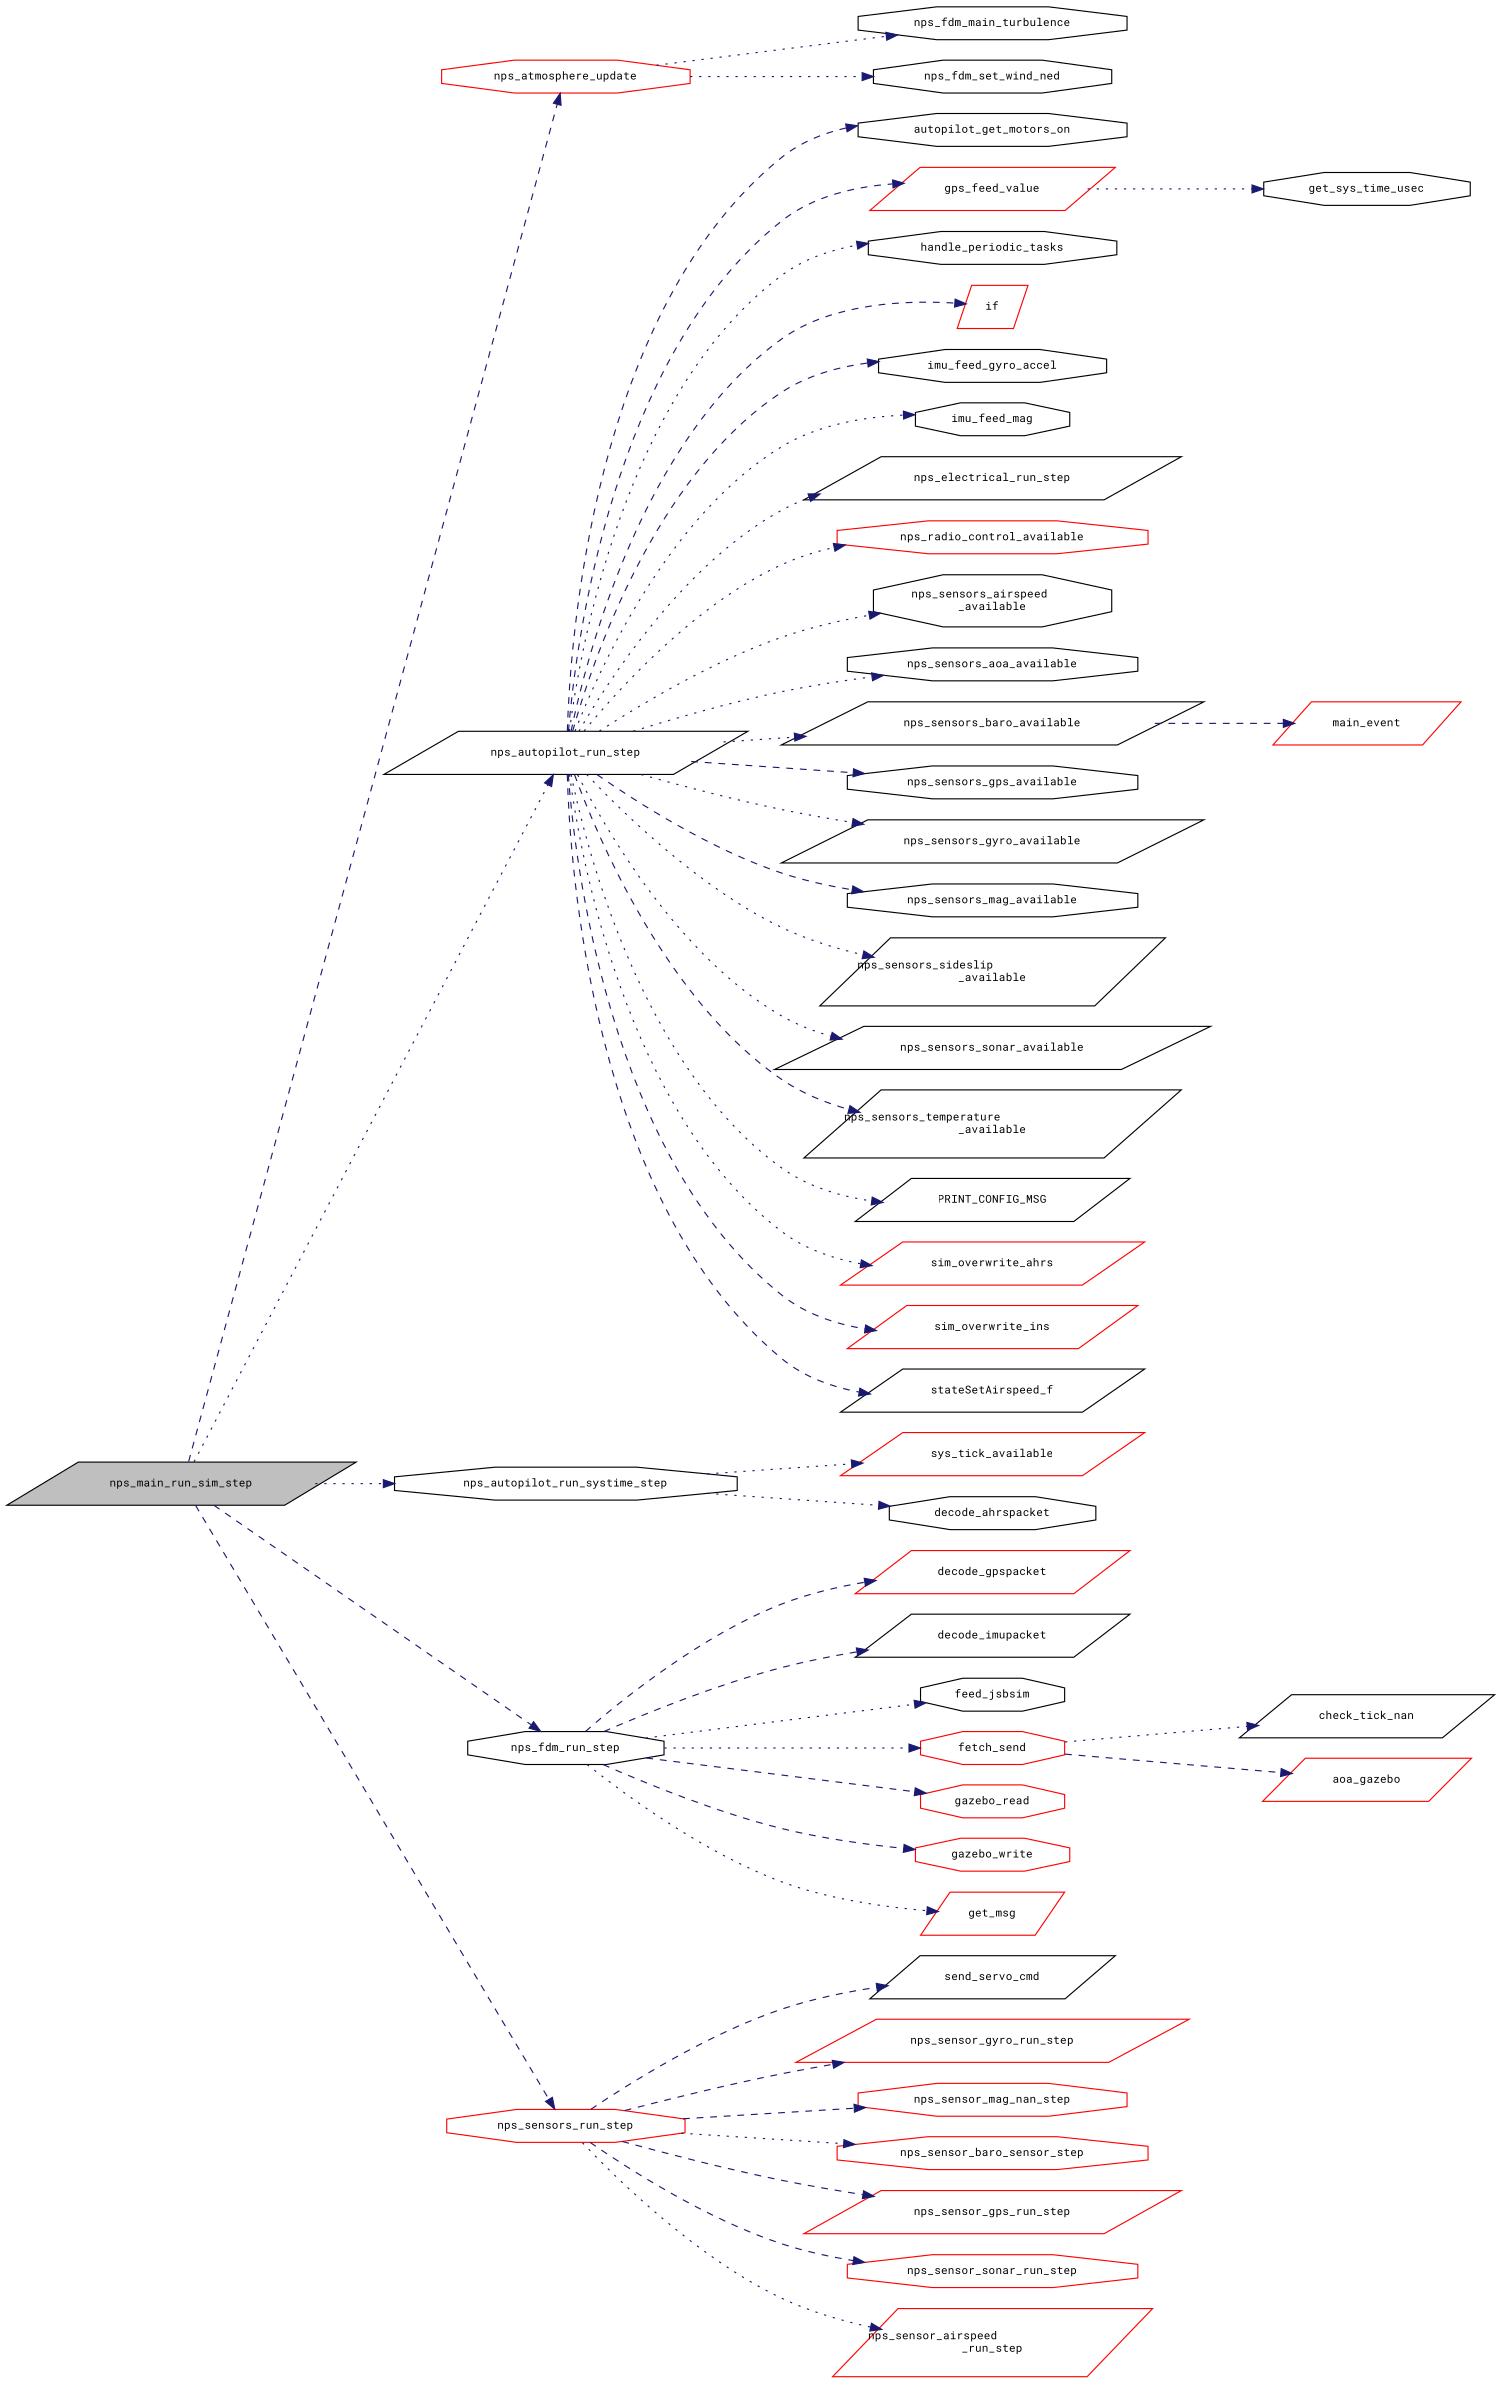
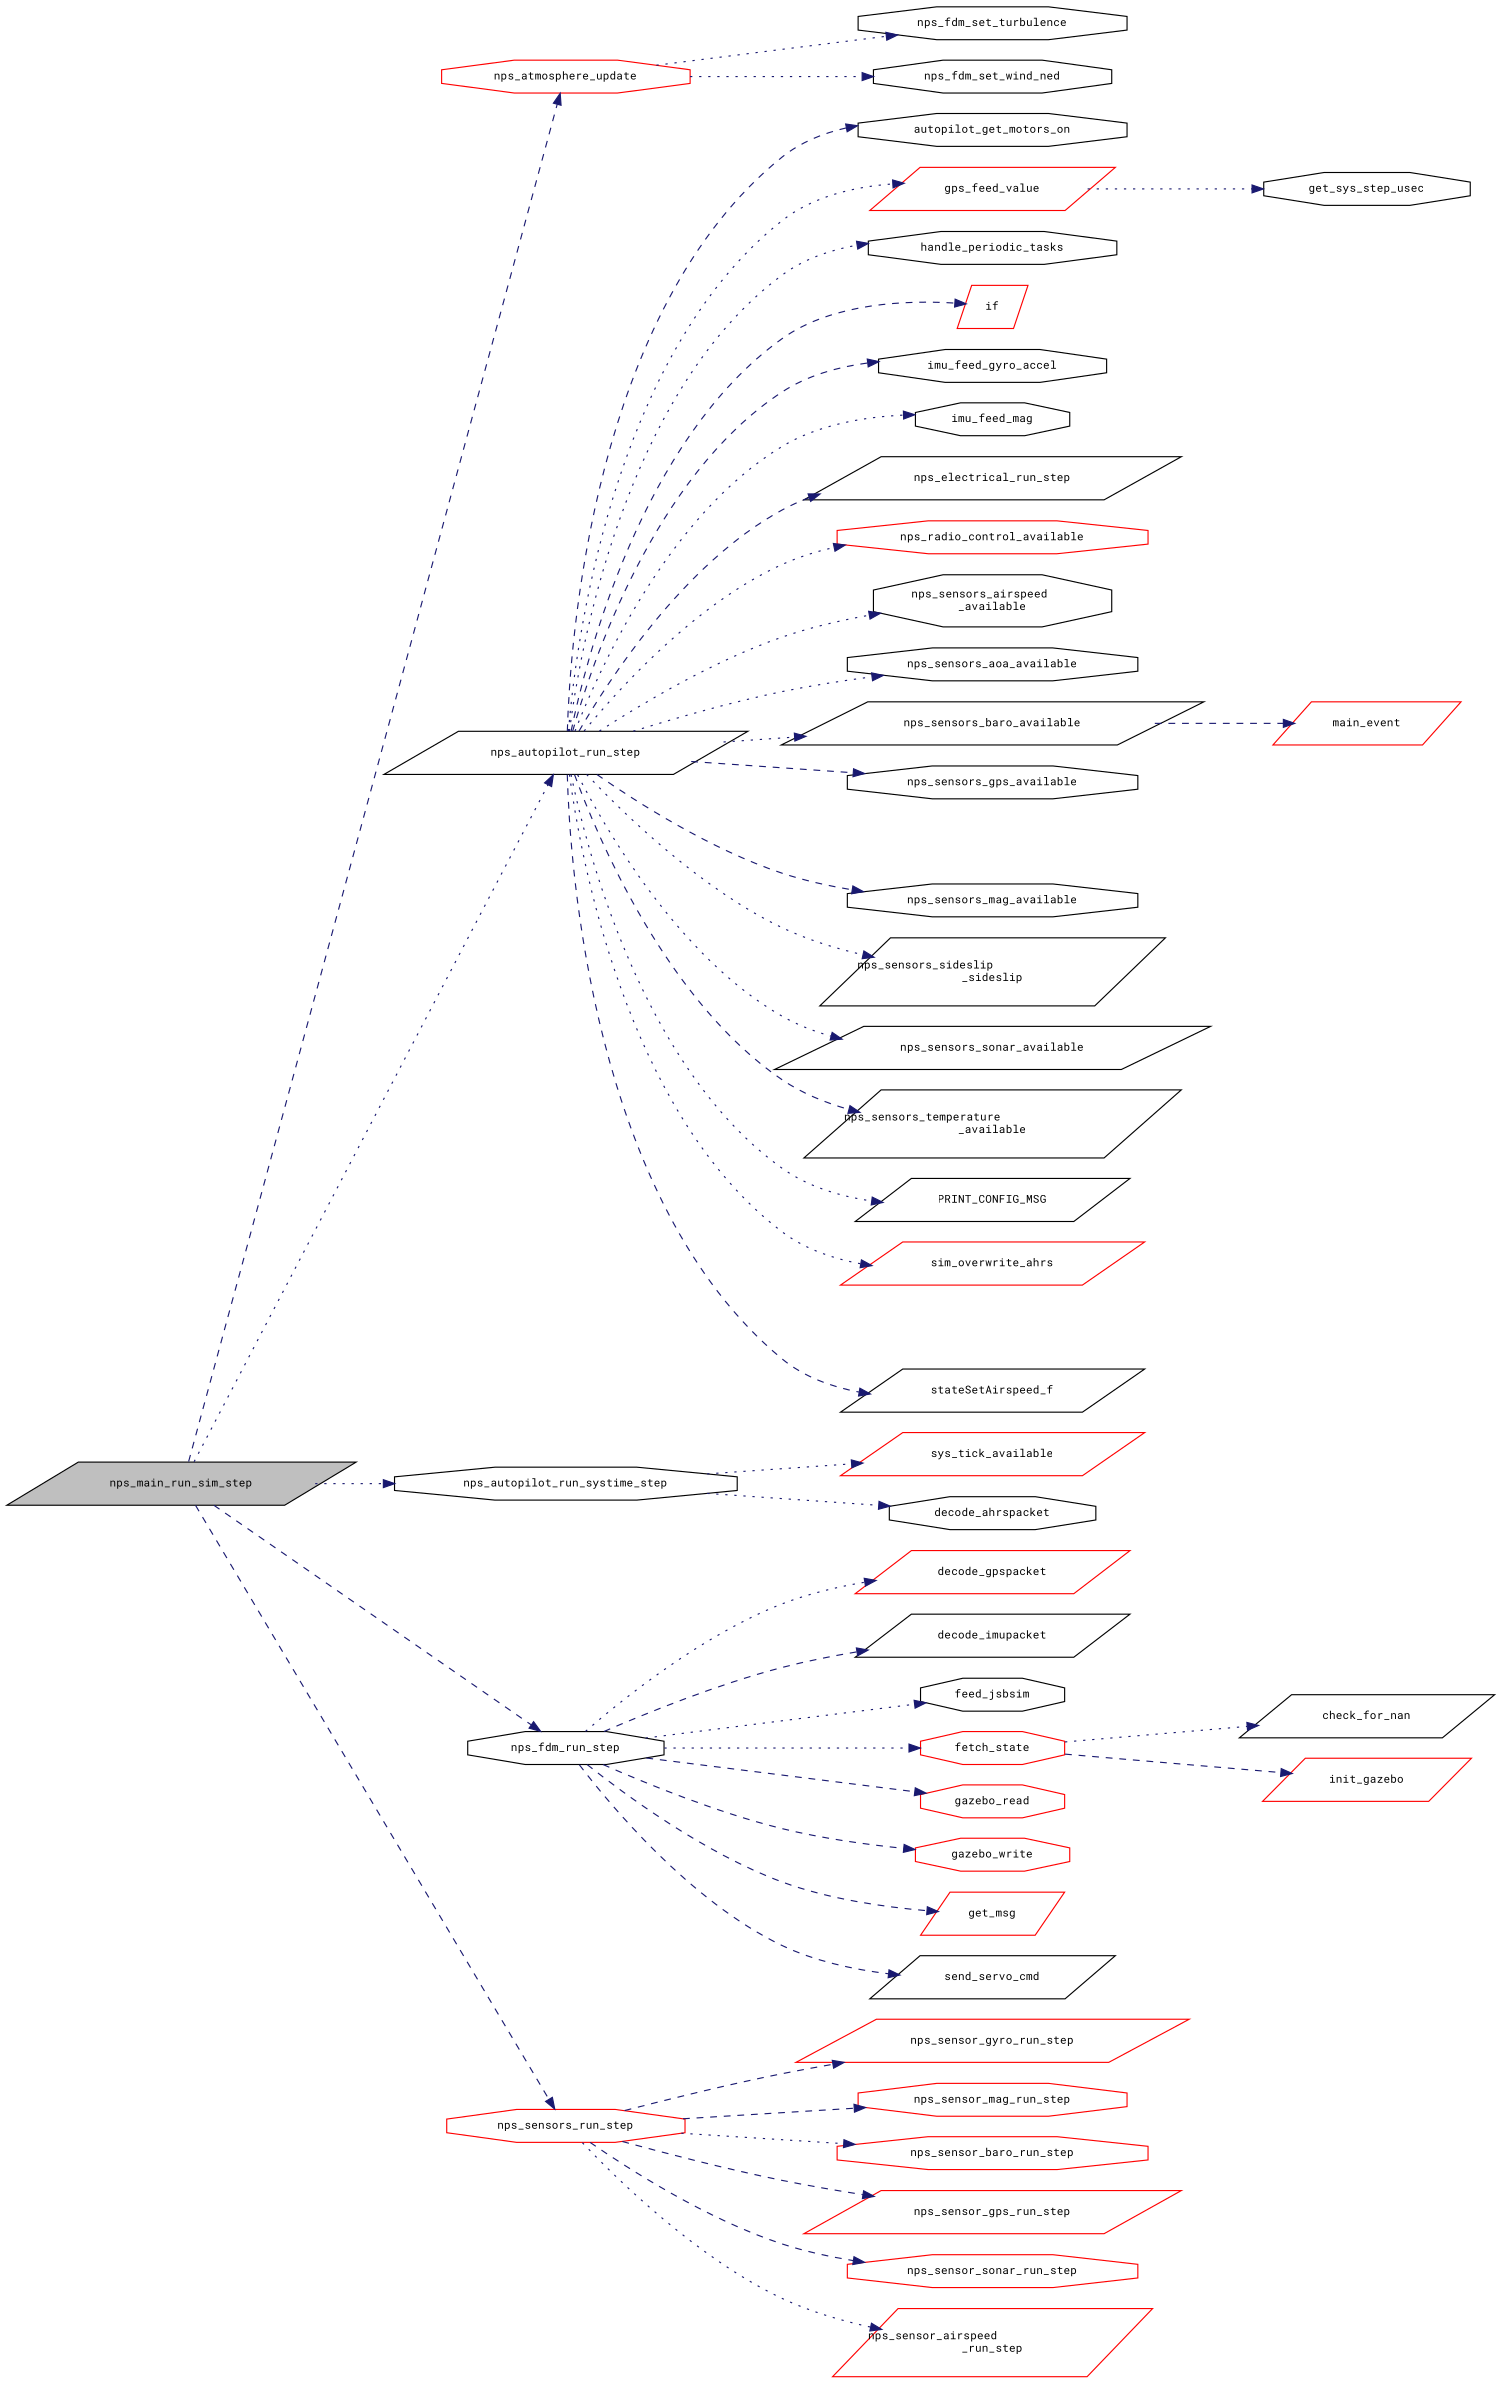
node "nps_fdm_main_turbulence": label "nps_fdm_main_turbulence" -> "nps_fdm_set_turbulence"
node "get_sys_time_usec": label "get_sys_time_usec" -> "get_sys_step_usec"
edge "nps_autopilot_run_step" -> "gps_feed_value": style dashed -> dotted
edge "nps_autopilot_run_step" -> "nps_electrical_run_step": style dotted -> dashed
node "nps_sensors_gyro_available": removed
node "nps_sensors_sideslip _available": label "nps_sensors_sideslip _available" -> "nps_sensors_sideslip _sideslip"
node "sim_overwrite_ins": removed
edge "nps_fdm_run_step" -> "decode_gpspacket": style dashed -> dotted
node "check_tick_nan": label "check_tick_nan" -> "check_for_nan"
node "fetch_send": label "fetch_send" -> "fetch_state"
node "aoa_gazebo": label "aoa_gazebo" -> "init_gazebo"
edge "nps_fdm_run_step" -> "get_msg": style dotted -> dashed
edge "nps_sensors_run_step" -> "send_servo_cmd": now "nps_fdm_run_step" -> "send_servo_cmd"
node "nps_sensor_mag_nan_step": label "nps_sensor_mag_nan_step" -> "nps_sensor_mag_run_step"
node "nps_sensor_baro_sensor_step": label "nps_sensor_baro_sensor_step" -> "nps_sensor_baro_run_step"
